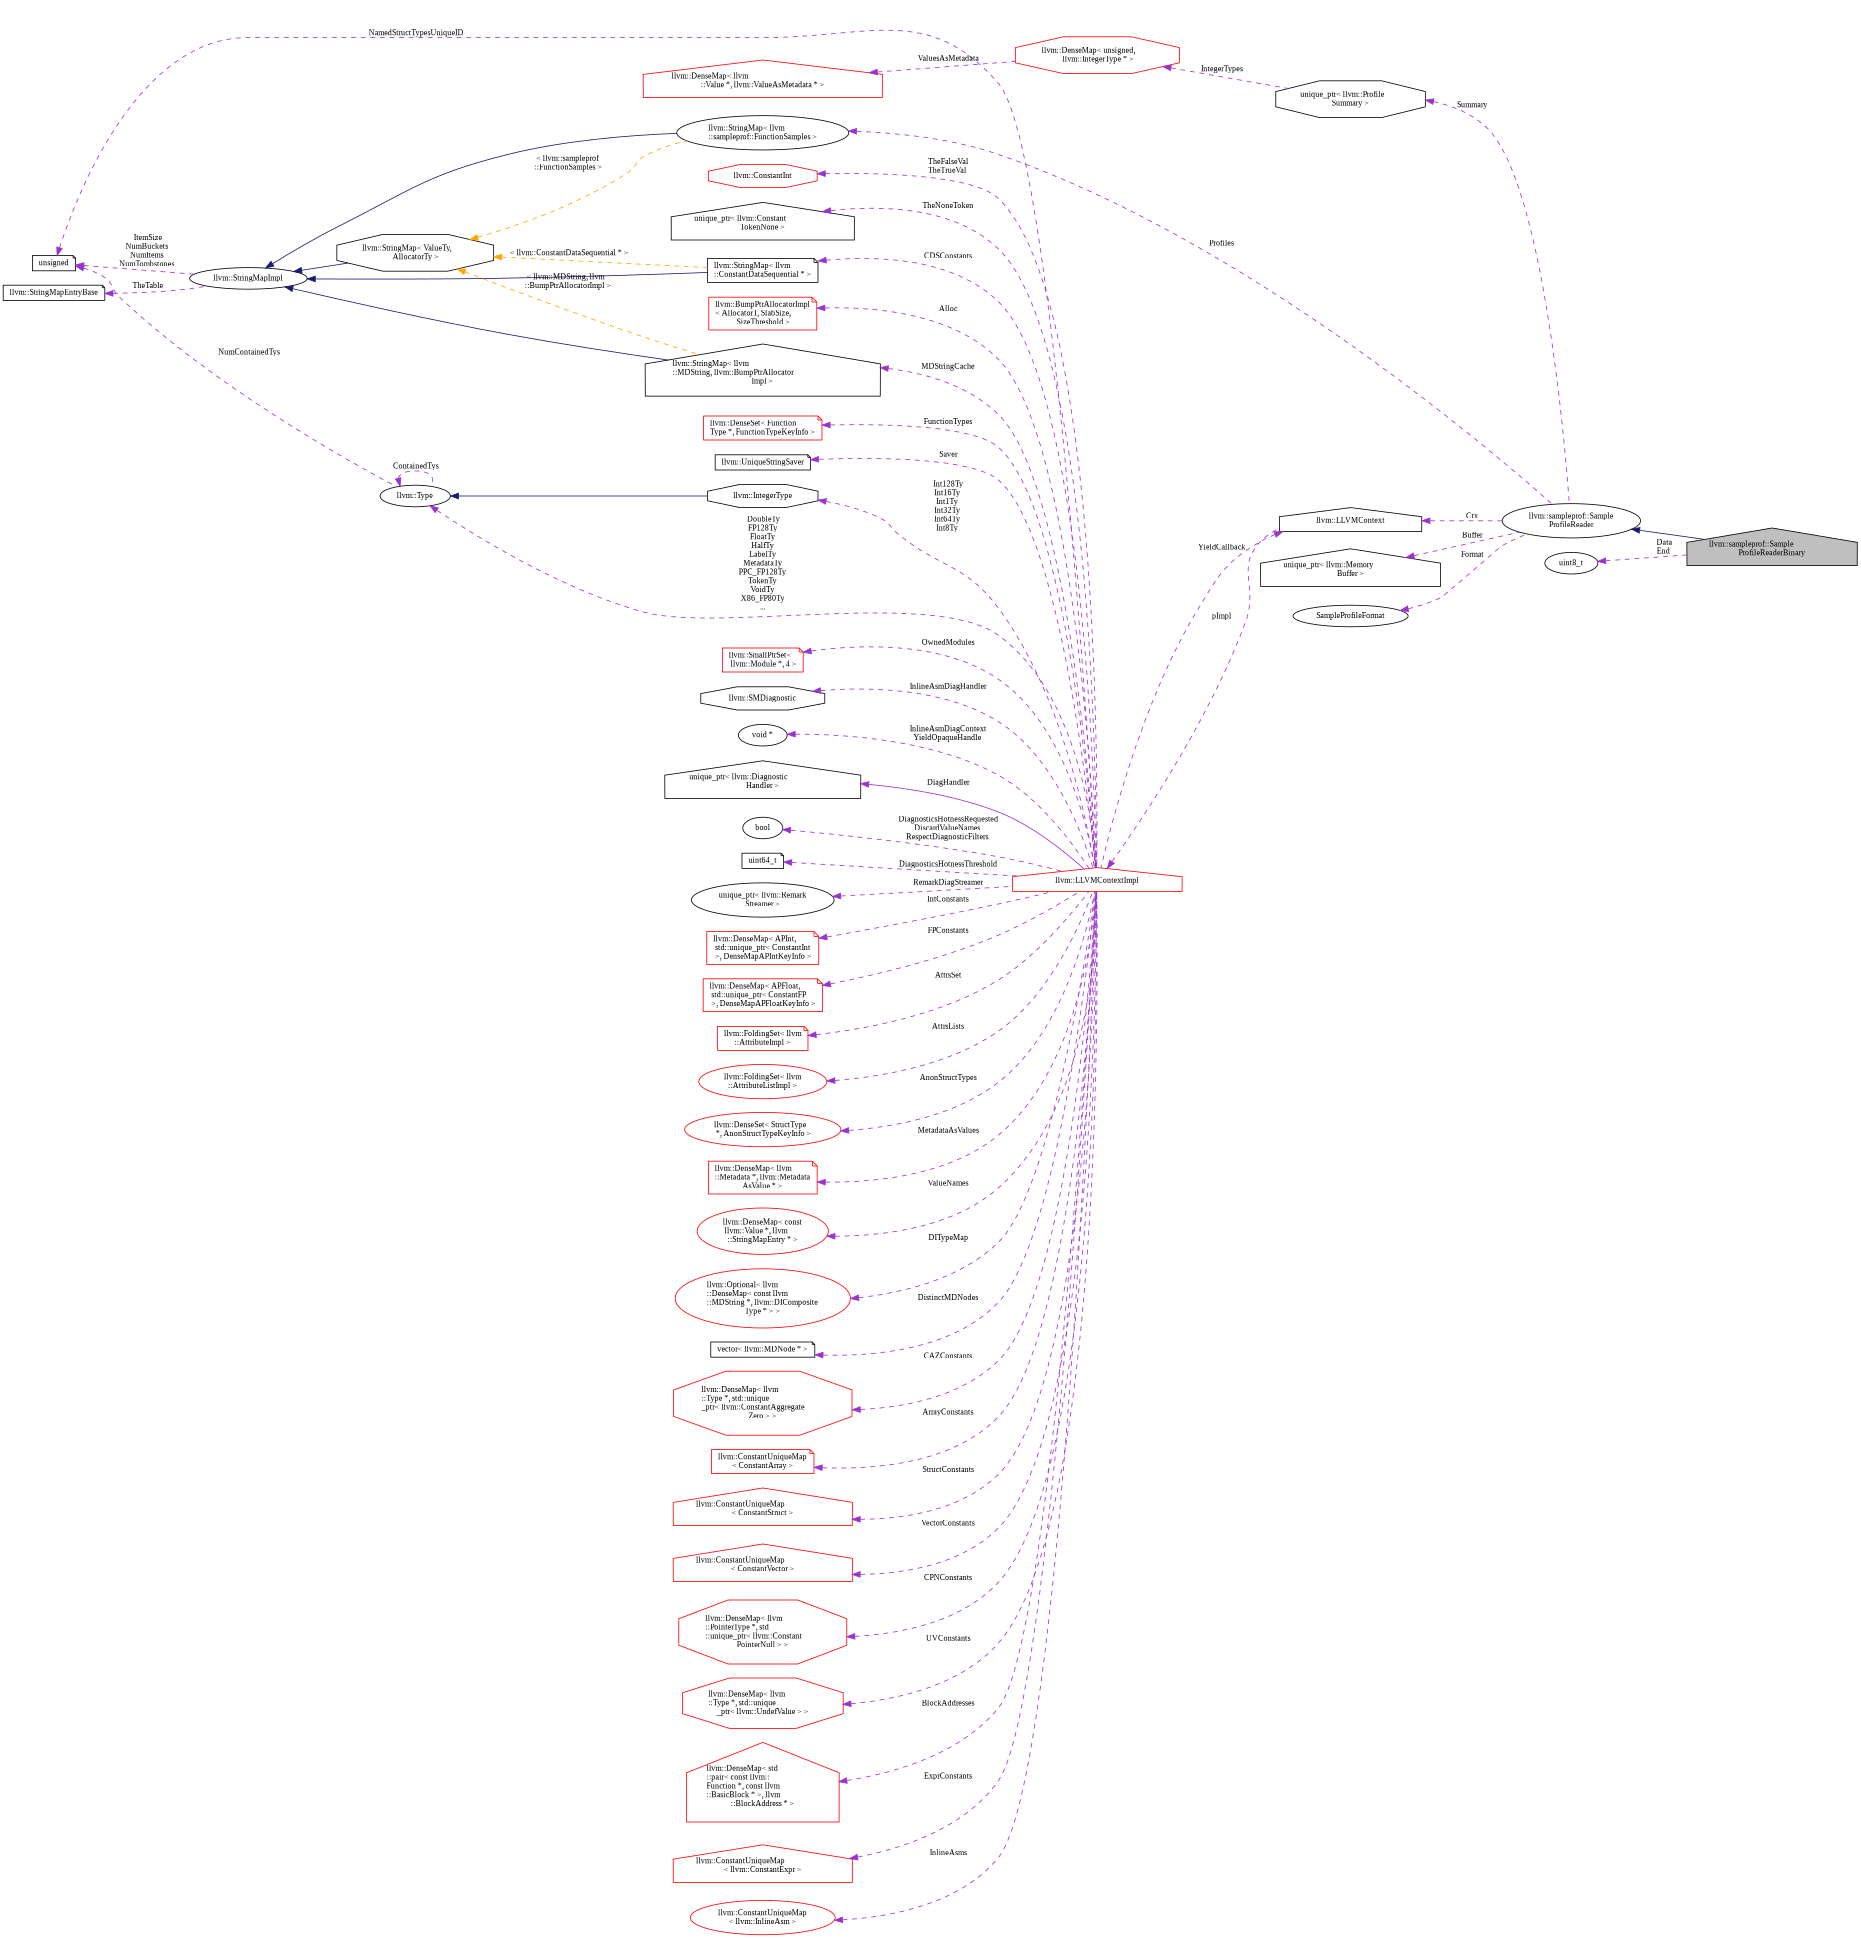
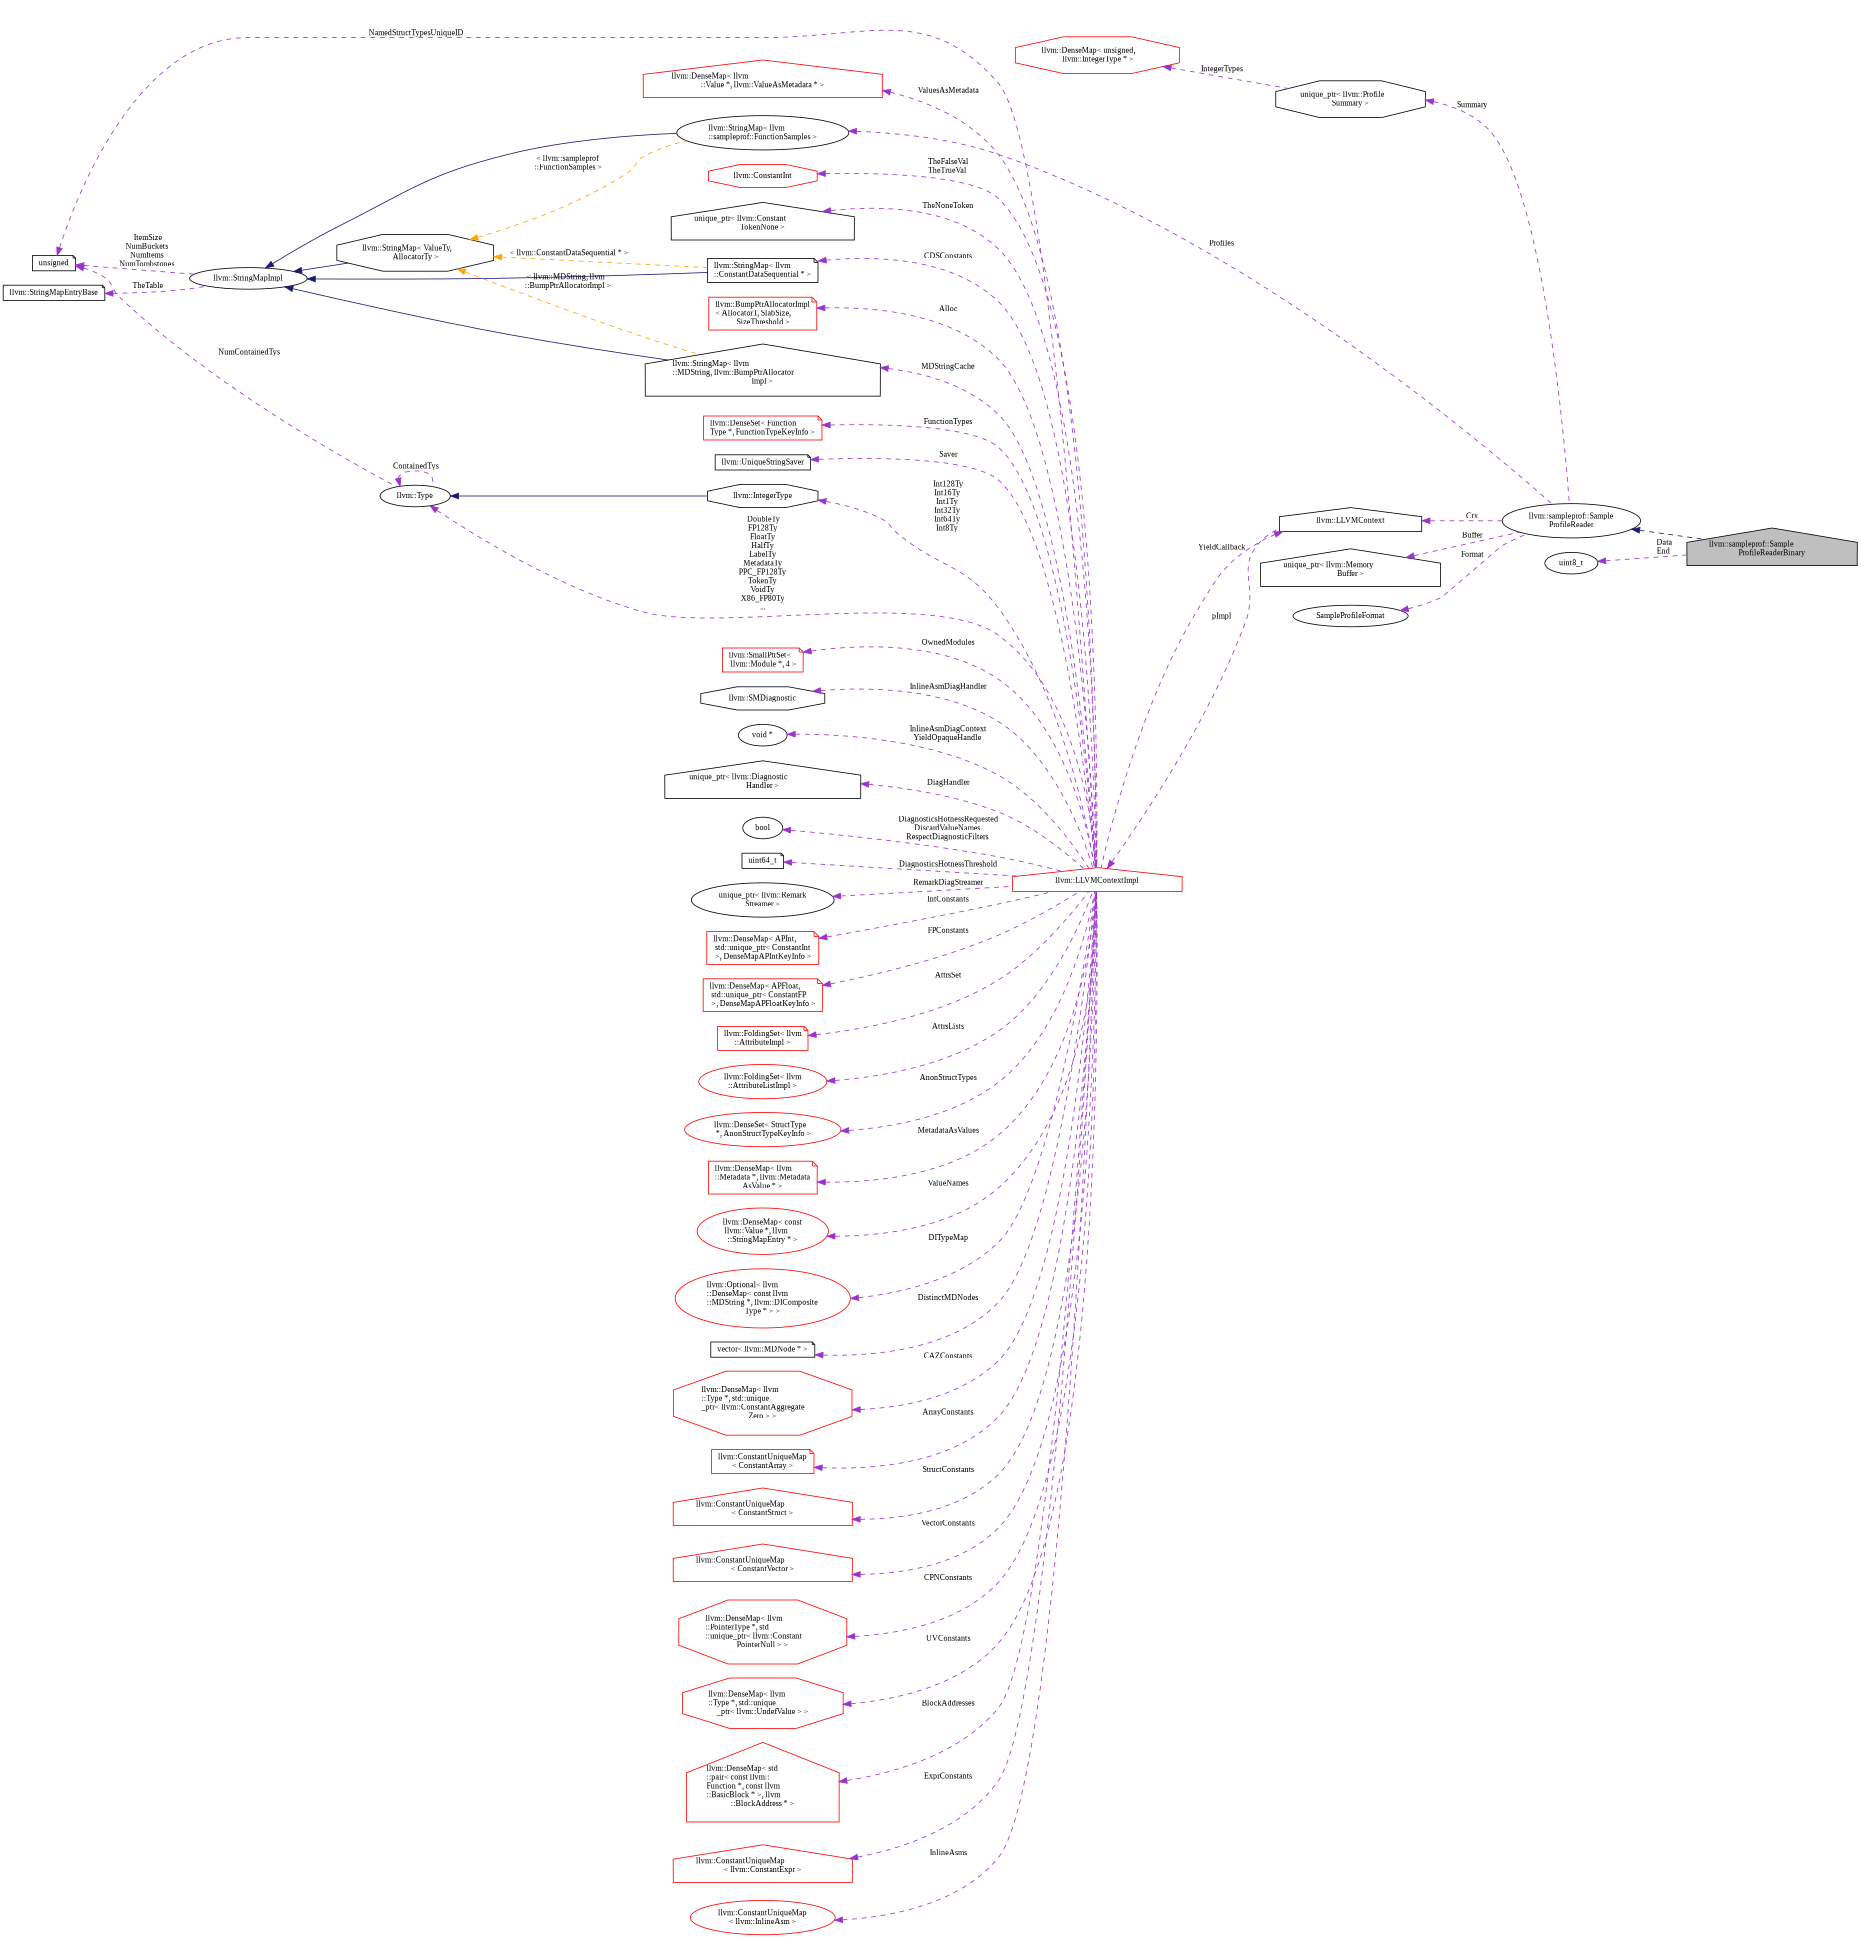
edge "llvm::DenseMap< unsigned, llvm::IntegerType * >" -> "llvm::DenseMap< llvm ::Value *, llvm::ValueAsMetadata * >": now "llvm::LLVMContextImpl" -> "llvm::DenseMap< llvm ::Value *, llvm::ValueAsMetadata * >"
edge "llvm::sampleprof::Sample ProfileReaderBinary" -> "llvm::sampleprof::Sample ProfileReader": style solid -> dashed
edge "llvm::LLVMContextImpl" -> "unique_ptr< llvm::Diagnostic Handler >": style solid -> dashed
